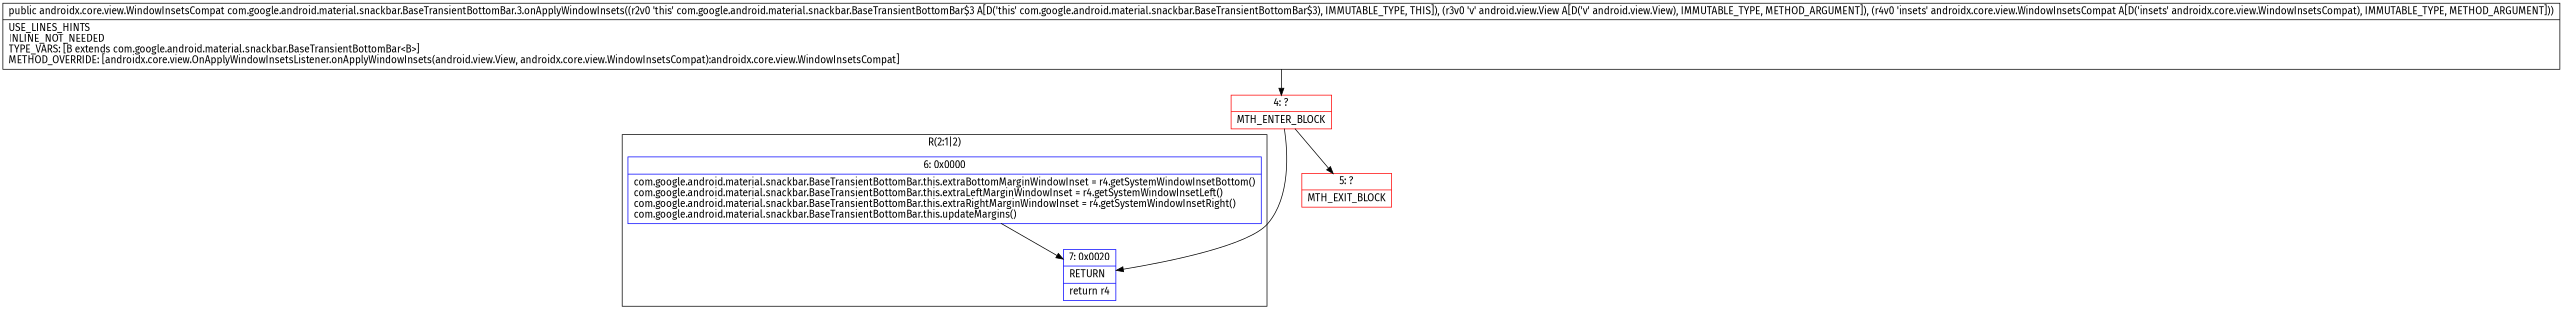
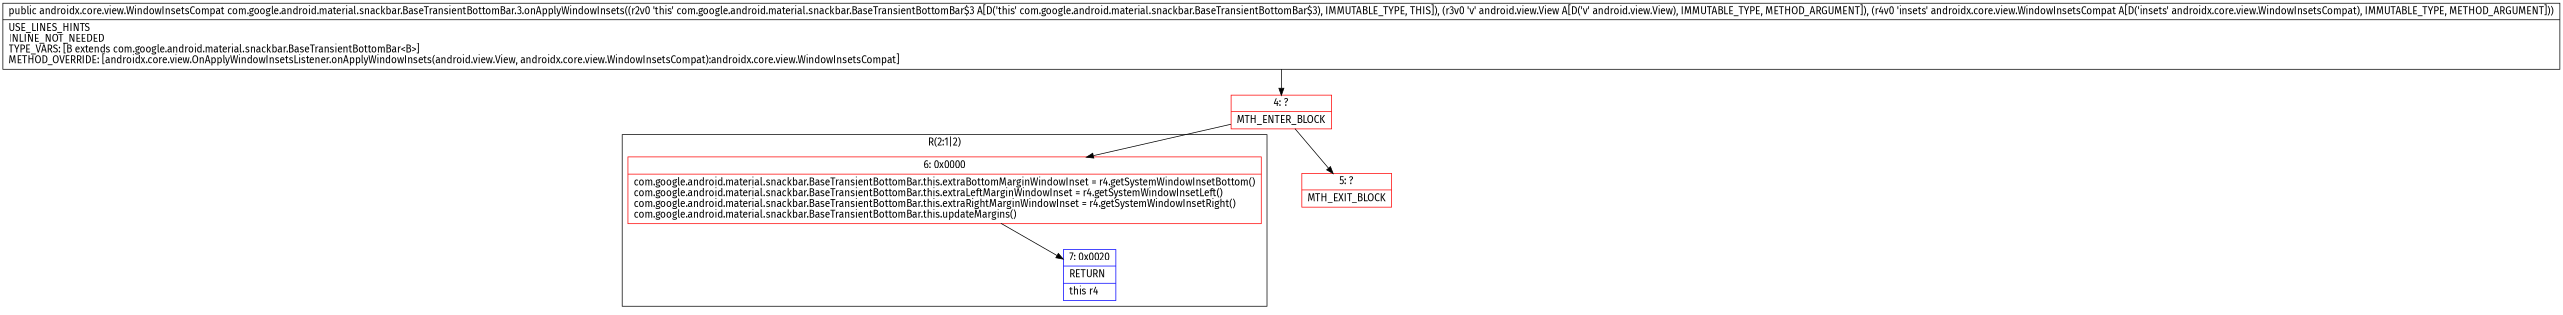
node "6: 0x0000": color blue -> red
edge "4: ?" -> "7: 0x0020": now "4: ?" -> "6: 0x0000"
node "7: 0x0020": text "return r4" -> "this r4"
